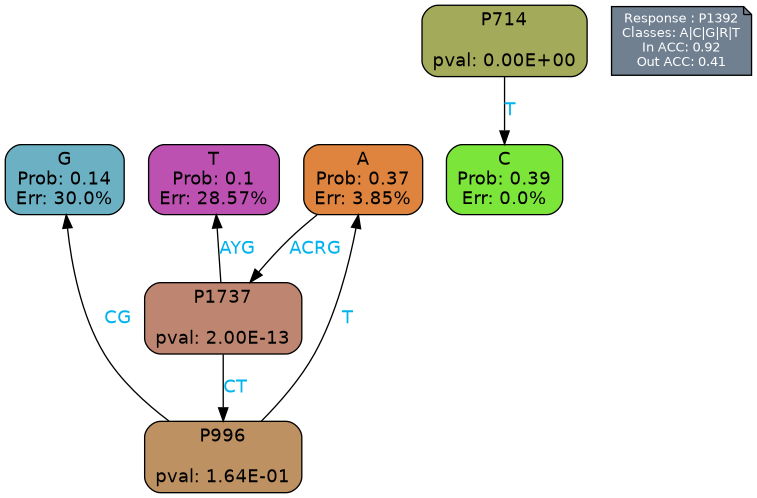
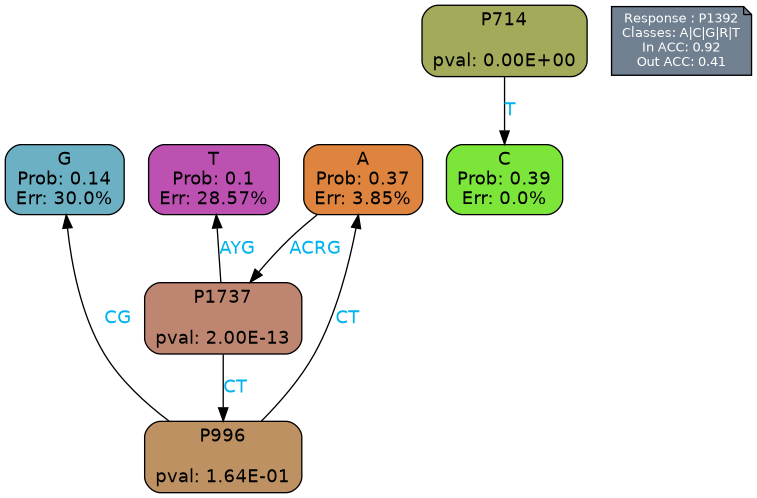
edge "P996 pval: 1.64E-01" -> "A Prob: 0.37 Err: 3.85%": label "T" -> "CT"
